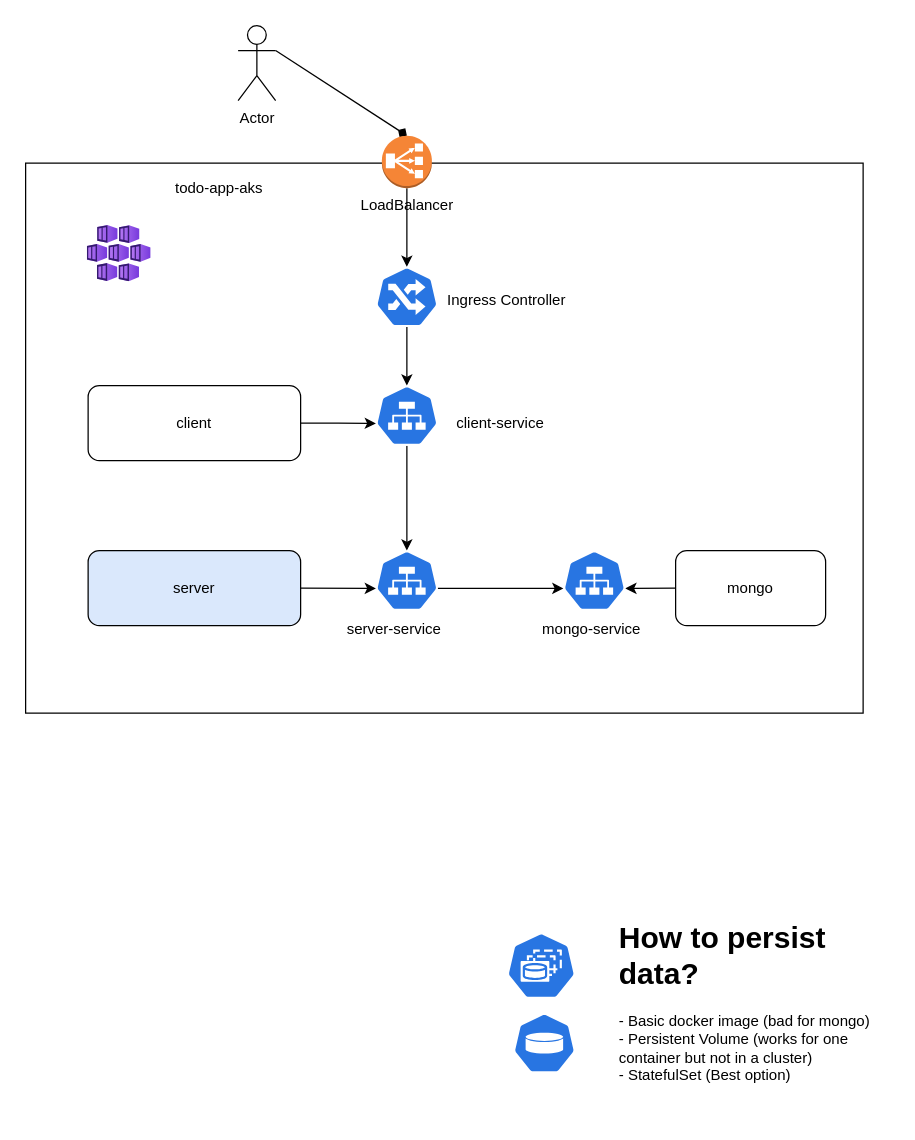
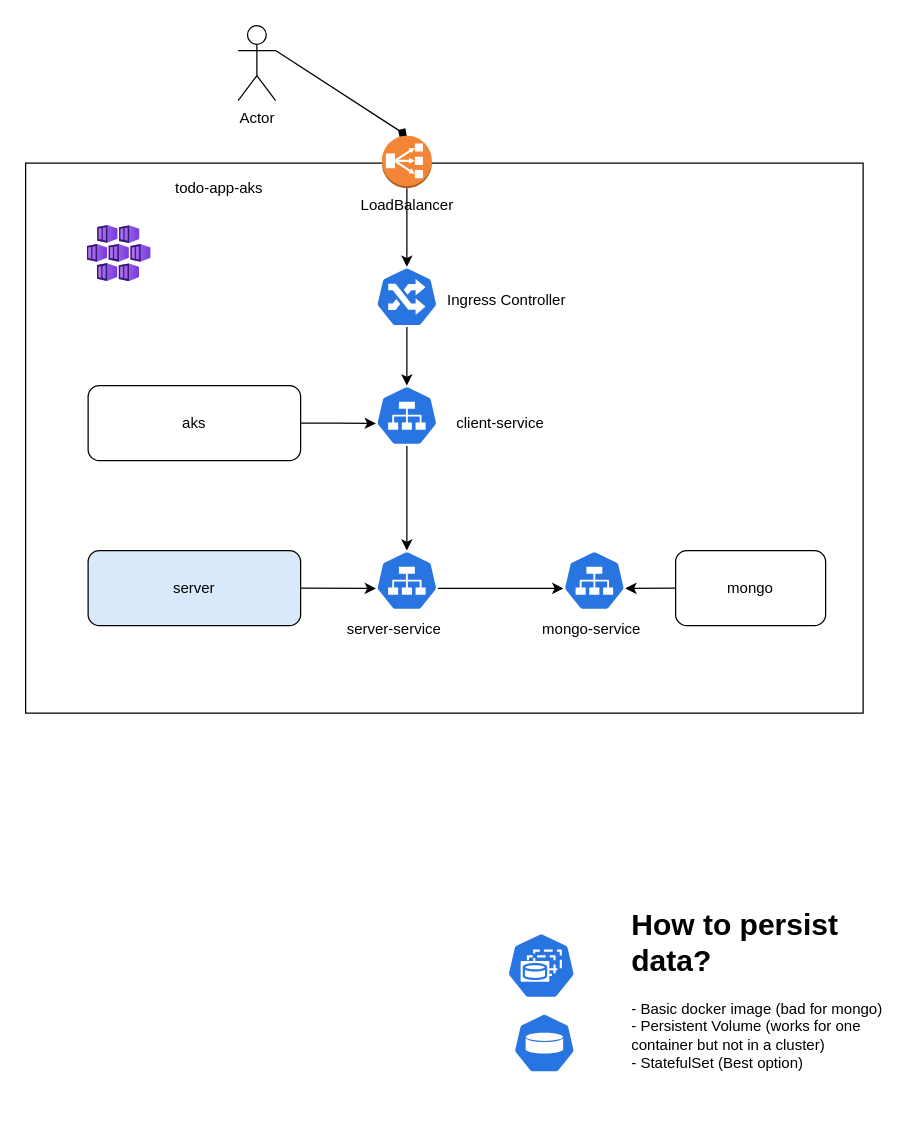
node "client": label "client" -> "aks"
node "How to persist data? - Basic docker image (bad for mongo) - Persistent Volume (works for one container but not in a cluster) - StatefulSet (Best option)": moved (751, 1013) -> (763, 1001)
